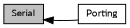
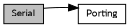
edge "Porting" -> "Serial": reversed
